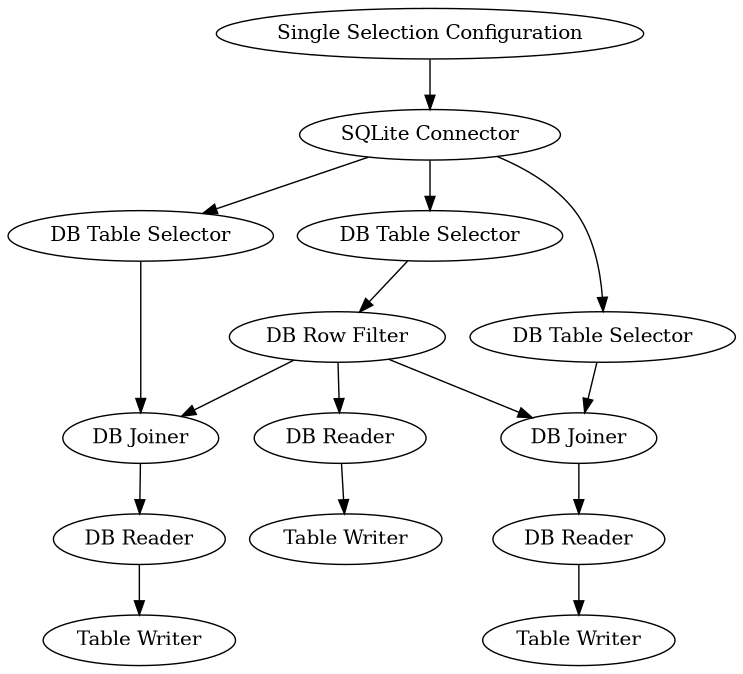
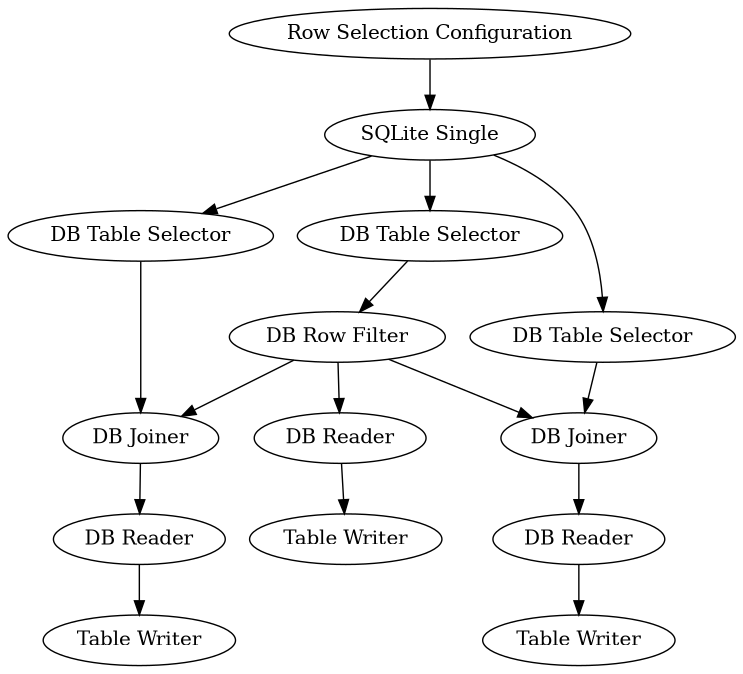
node "Single Selection Configuration": label "Single Selection Configuration" -> "Row Selection Configuration"
node "SQLite Connector": label "SQLite Connector" -> "SQLite Single"
